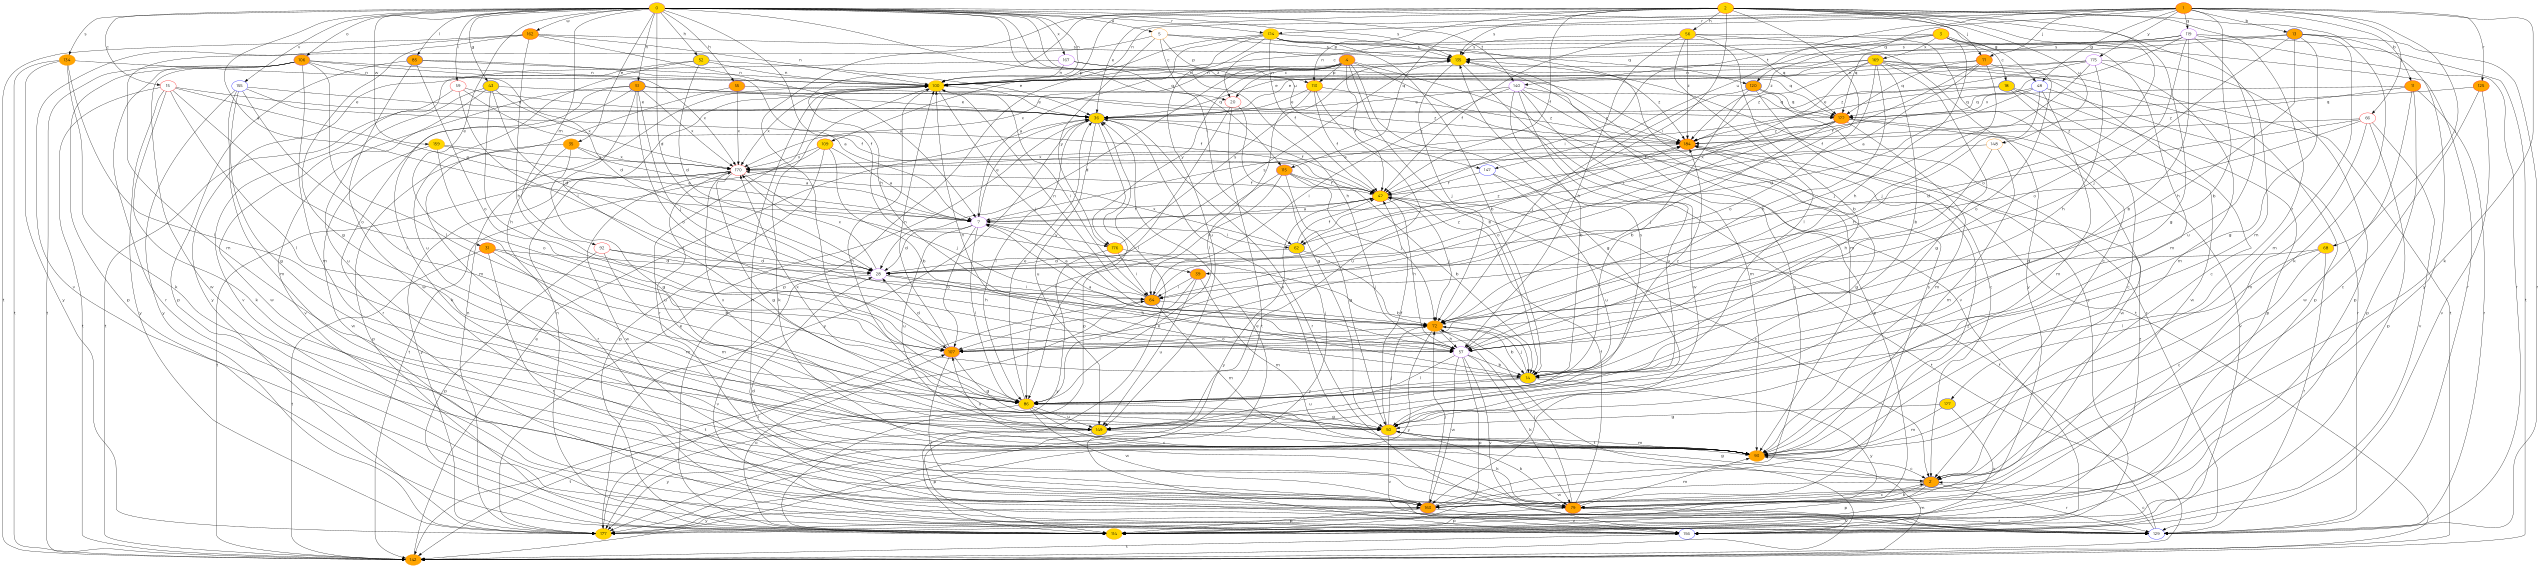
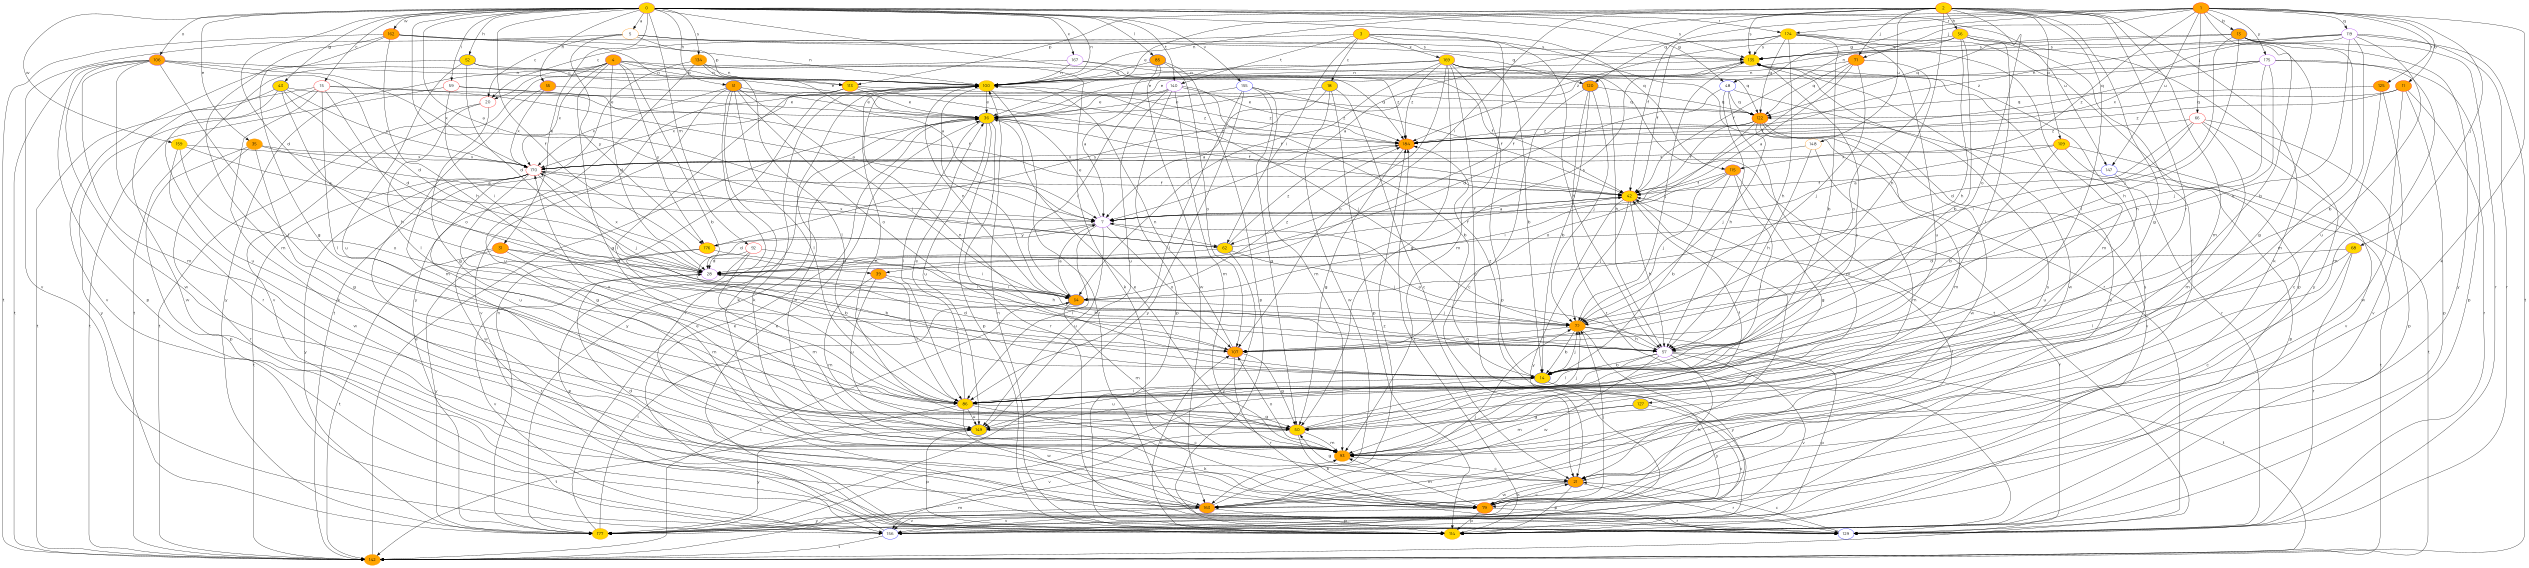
edge "149" -> "170": removed, label "x"
